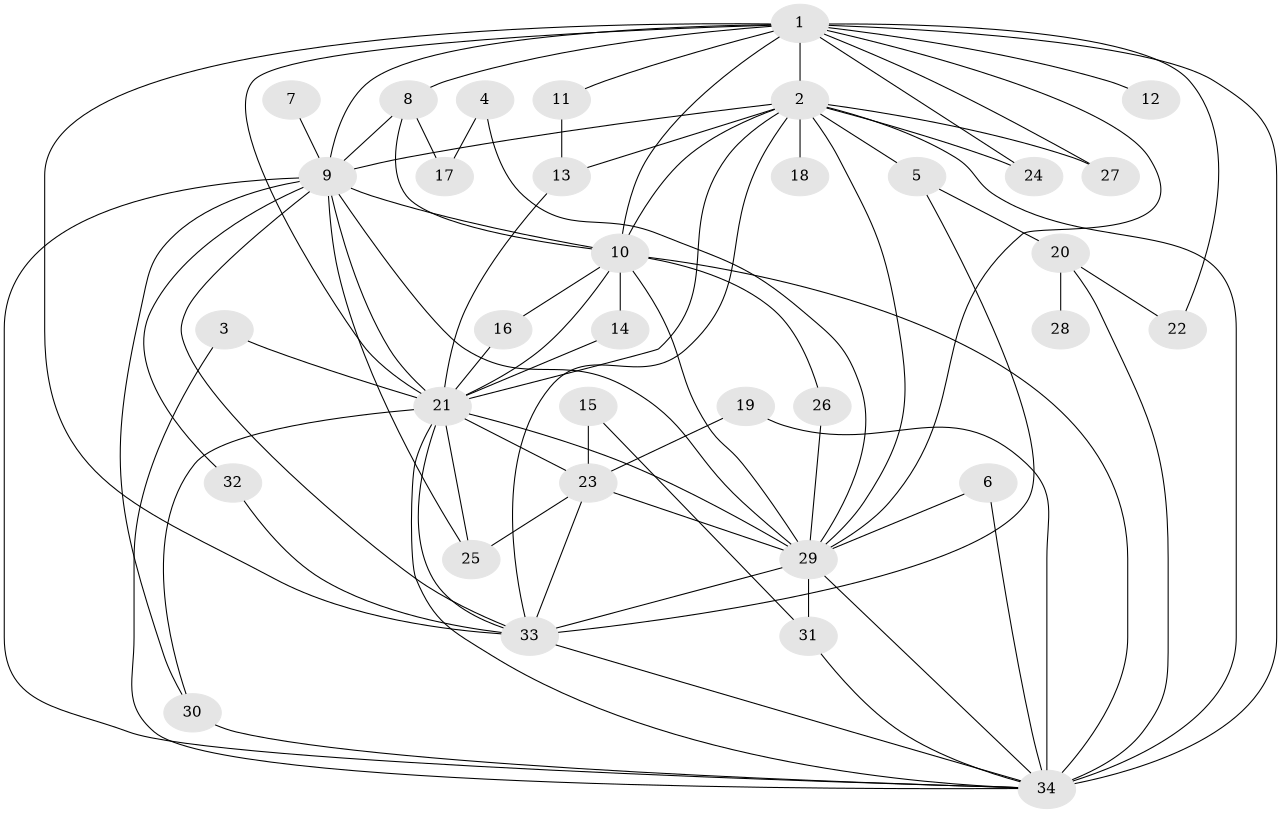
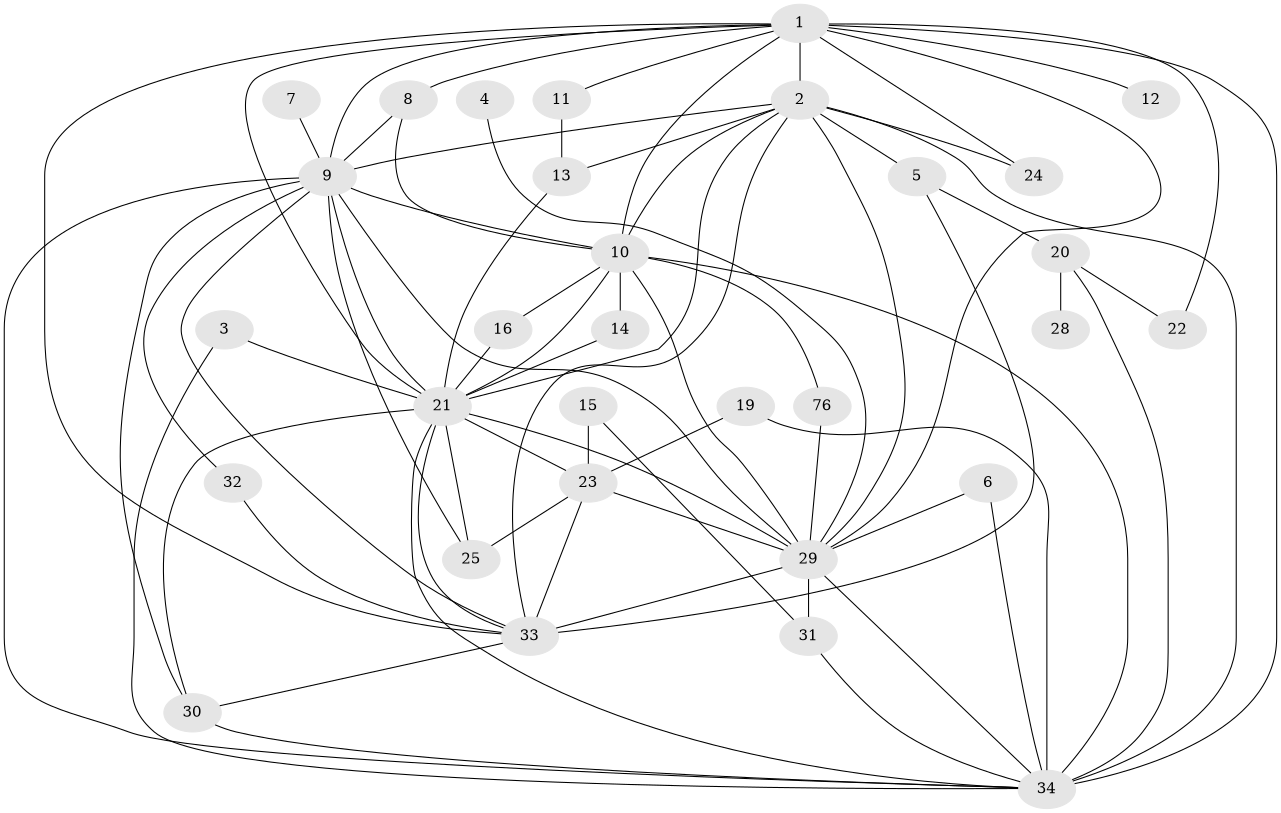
node "17": removed
node "18": removed
node "27": removed
node "26": label "26" -> "76"
edge "33" -- "34": now "33" -- "30"
